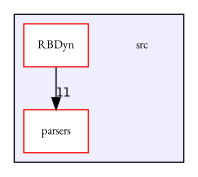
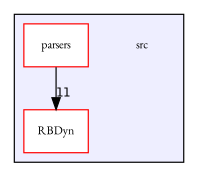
edge "RBDyn" -> "parsers": reversed
